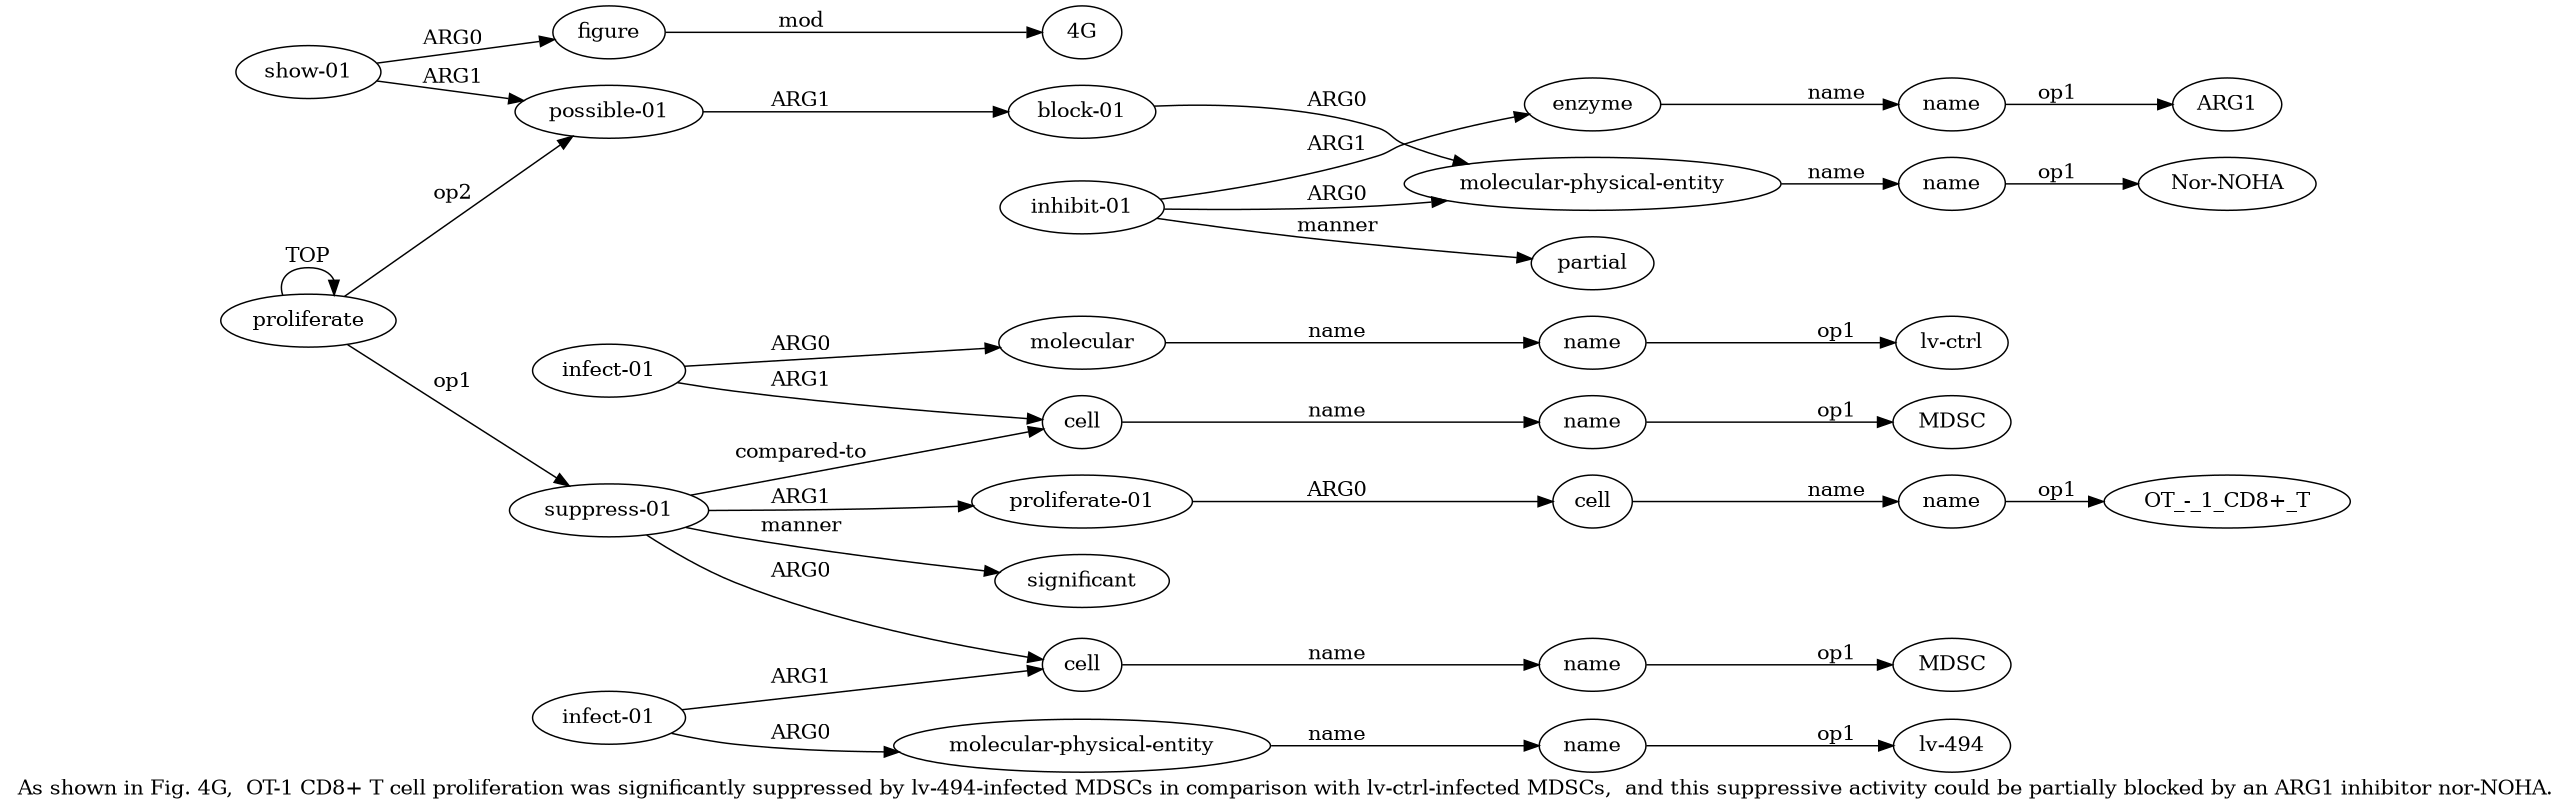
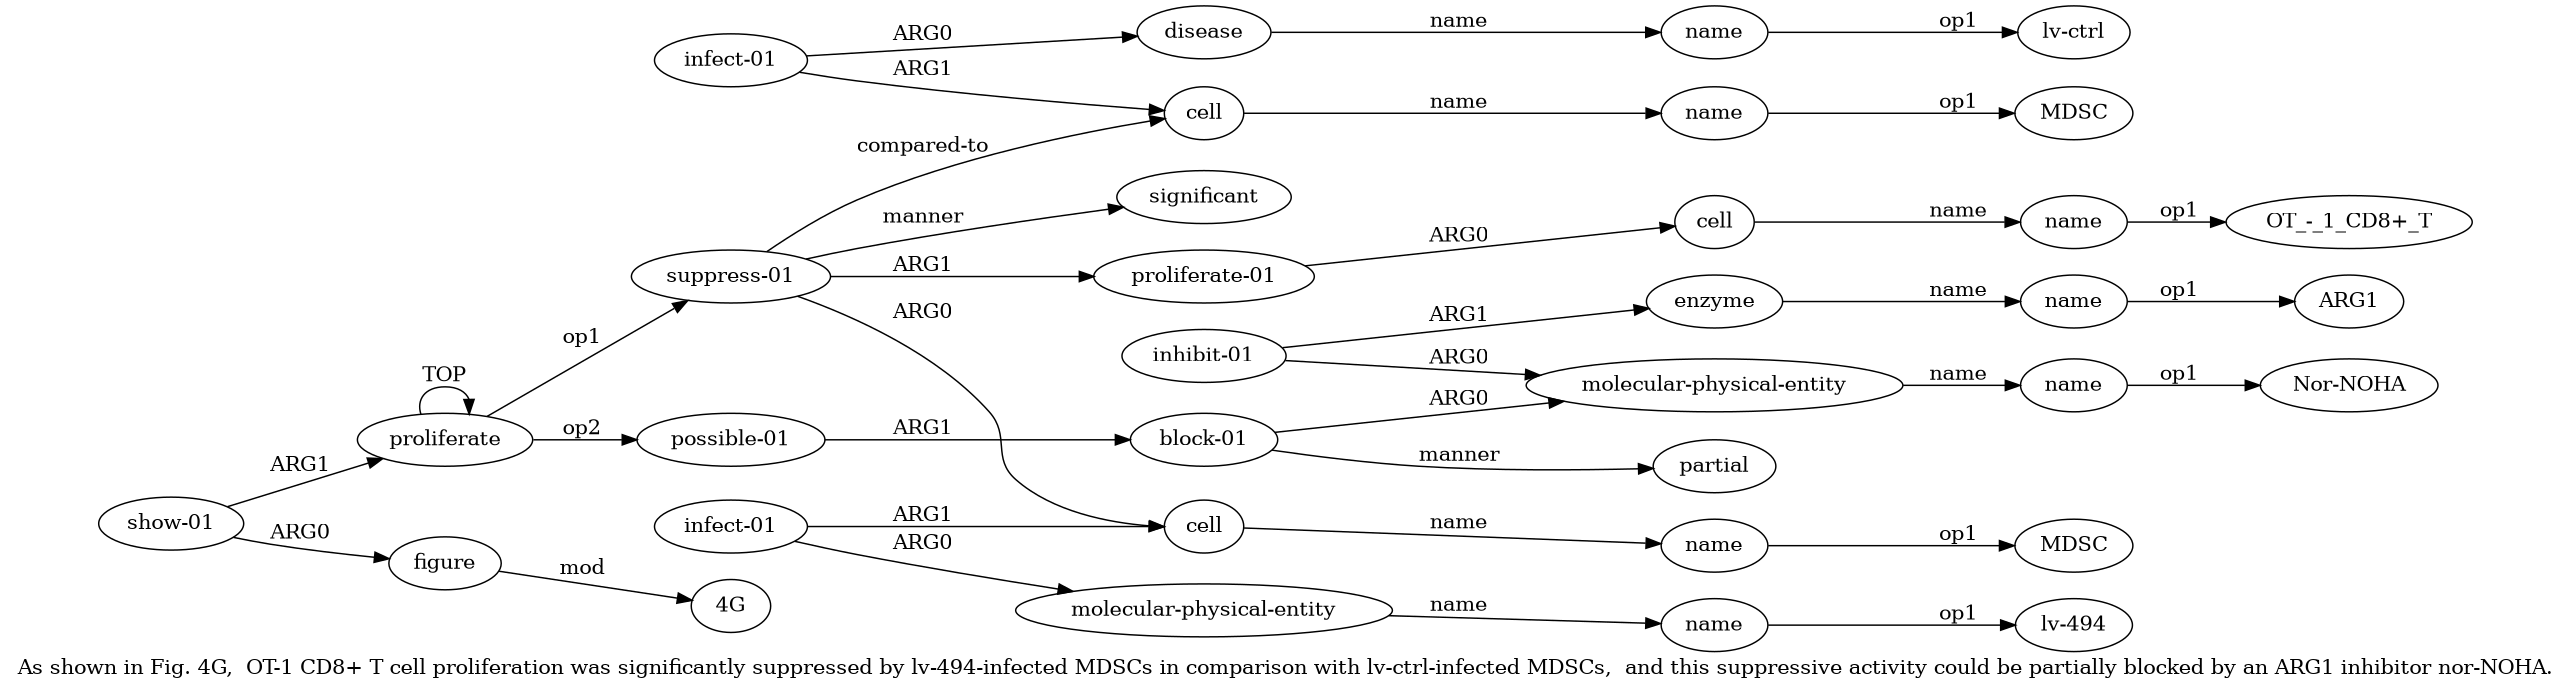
edge "show-01" -> "possible-01": now "show-01" -> "proliferate"
edge "inhibit-01" -> "partial": now "block-01" -> "partial"
node "molecular": label "molecular" -> "disease"
